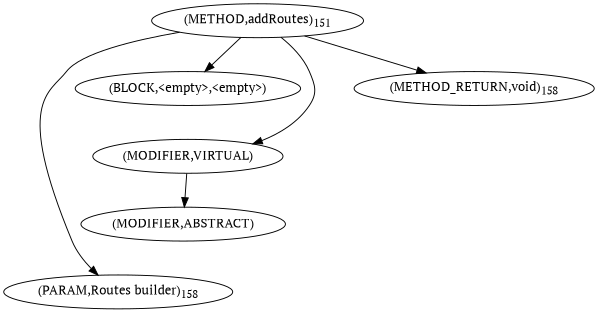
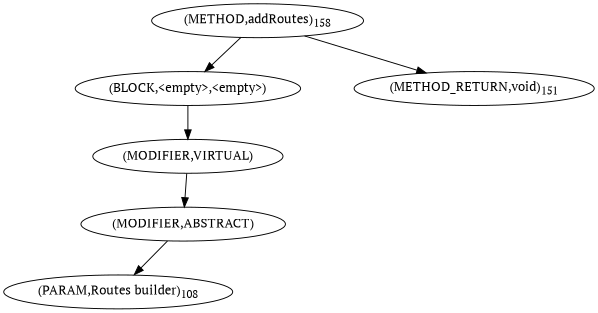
node "(METHOD,addRoutes)": text "151" -> "158"
node "(METHOD_RETURN,void)": text "158" -> "151"
edge "(METHOD,addRoutes)" -> "(MODIFIER,VIRTUAL)": now "(BLOCK,<empty>,<empty>)" -> "(MODIFIER,VIRTUAL)"
edge "(METHOD,addRoutes)" -> "(PARAM,Routes builder)": now "(MODIFIER,ABSTRACT)" -> "(PARAM,Routes builder)"
node "(PARAM,Routes builder)": text "158" -> "108"
